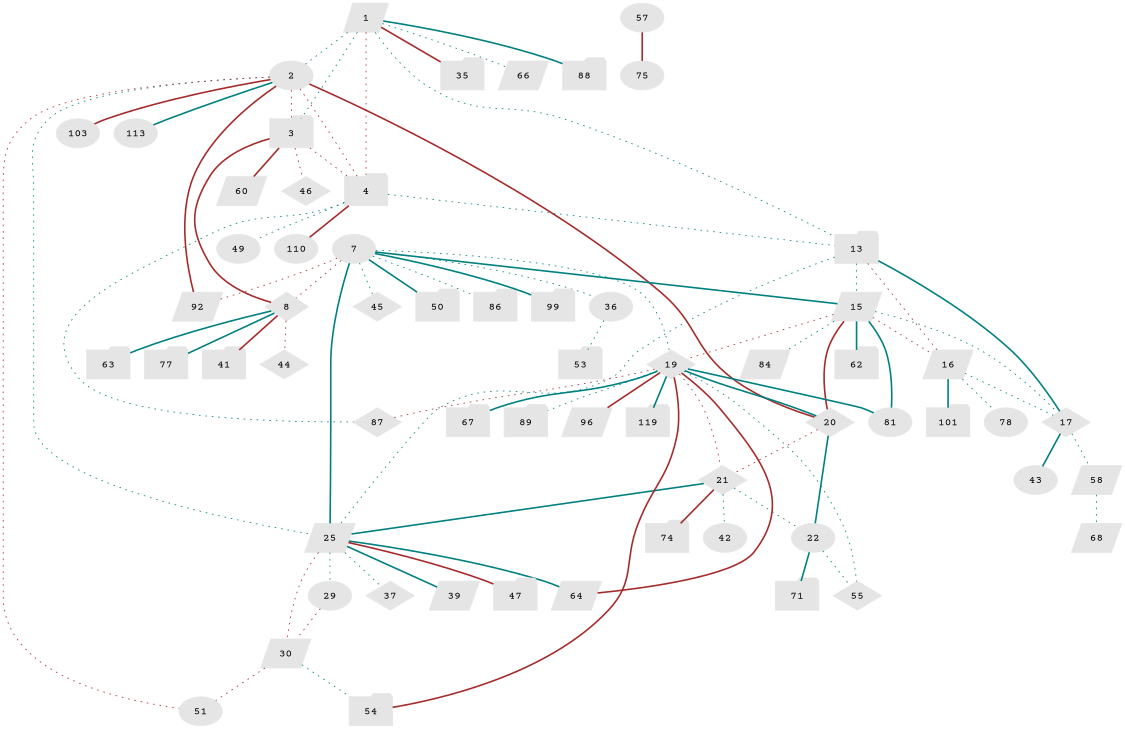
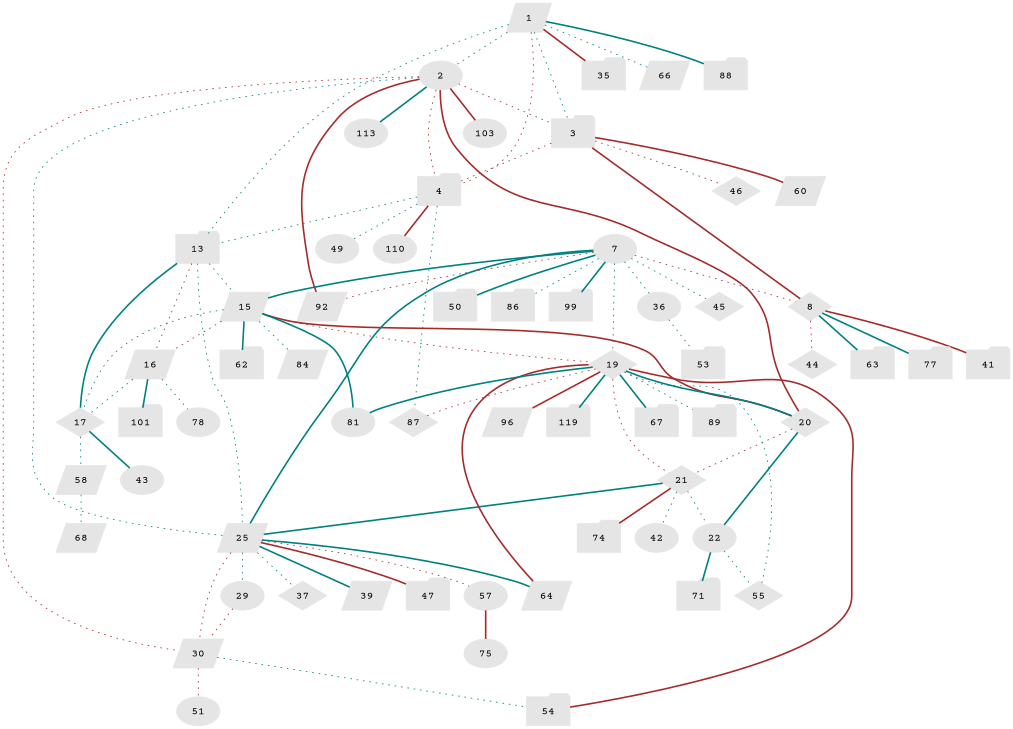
edge "2" -- "51": now "2" -- "30"
edge "25" -- "57": added
